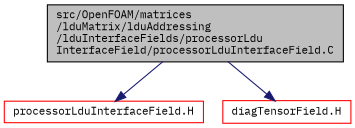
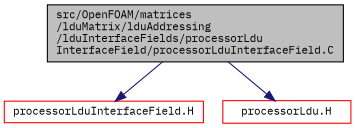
node "diagTensorField.H": label "diagTensorField.H" -> "processorLdu.H"
